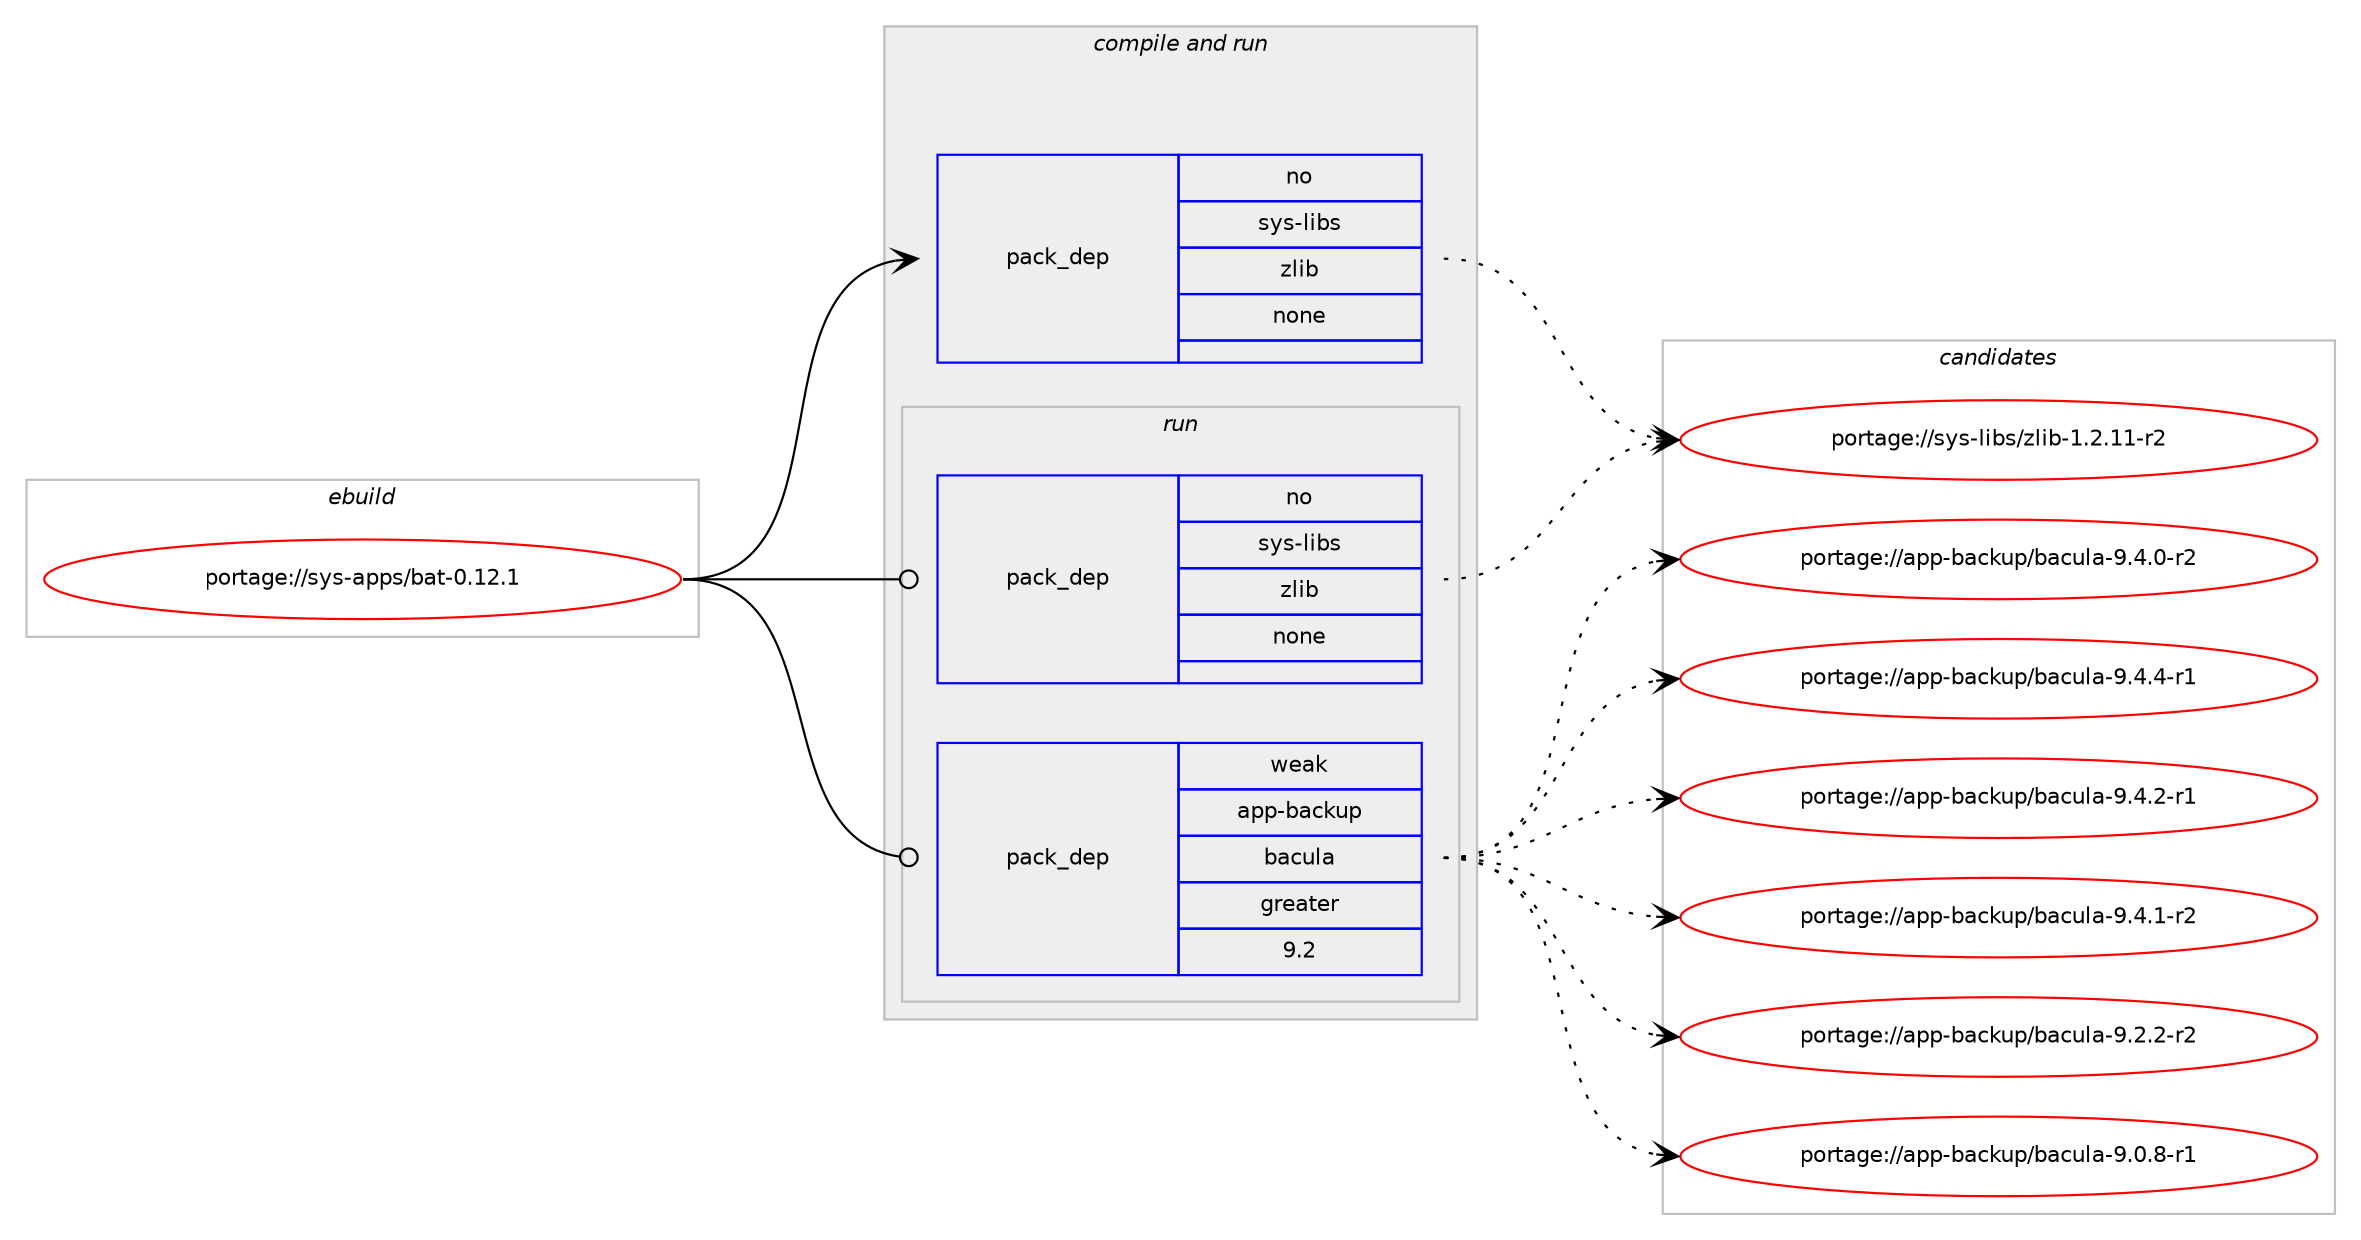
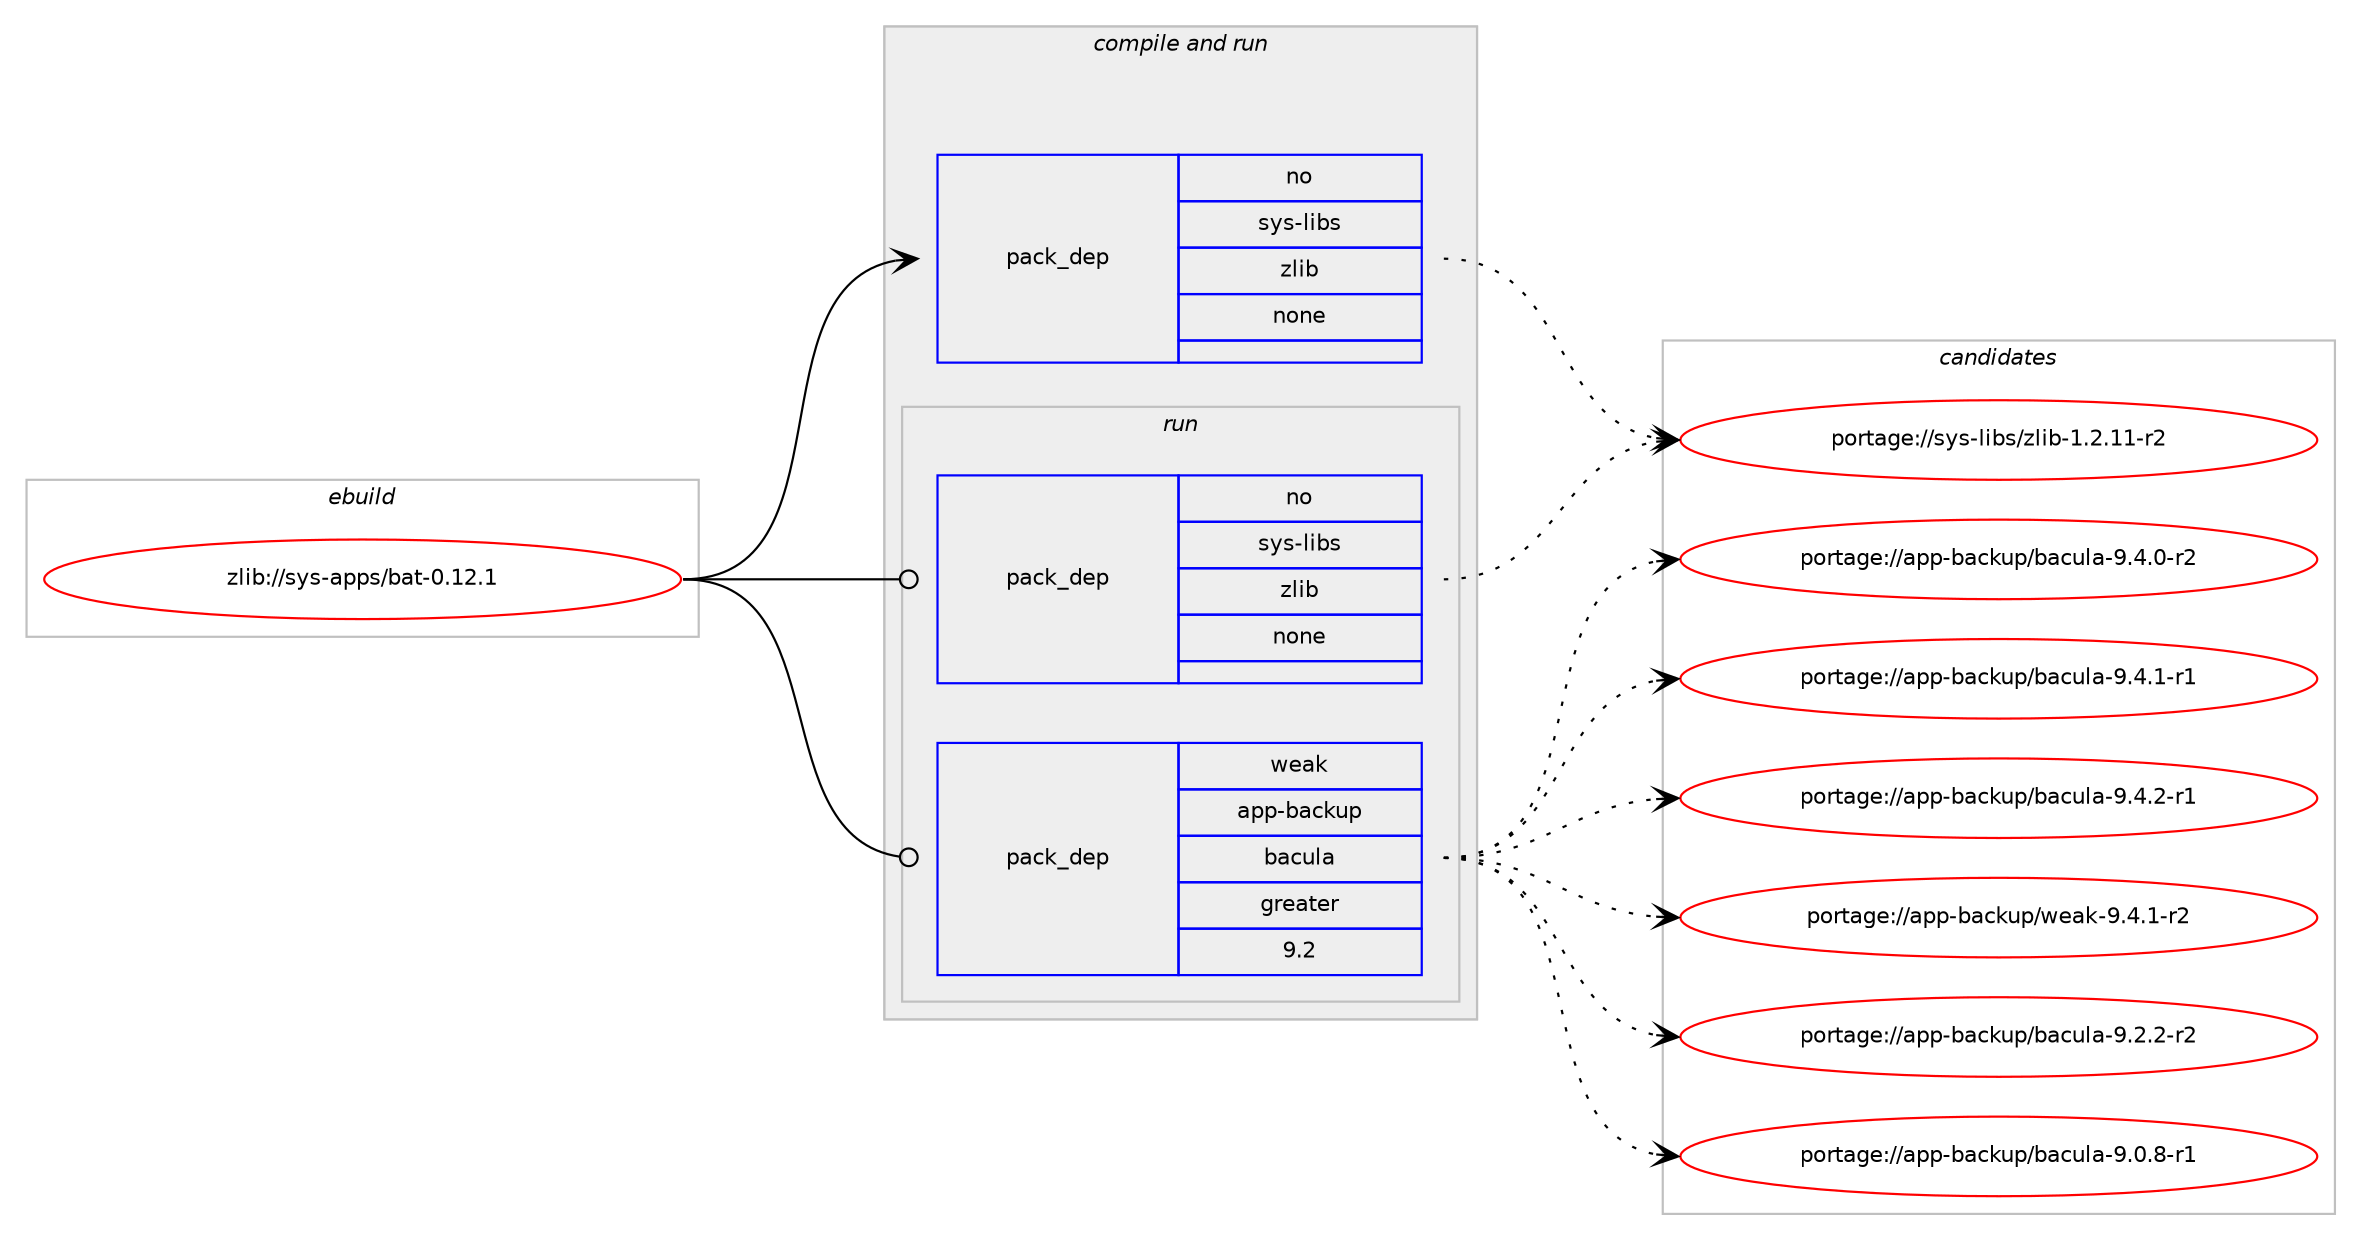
node "portage://sys-apps/bat-0.12.1": label "portage://sys-apps/bat-0.12.1" -> "zlib://sys-apps/bat-0.12.1"
node "portage://app-backup/bacula-9.4.4-r1": label "portage://app-backup/bacula-9.4.4-r1" -> "portage://app-backup/bacula-9.4.1-r1"
node "portage://app-backup/bacula-9.4.1-r2": label "portage://app-backup/bacula-9.4.1-r2" -> "portage://app-backup/weak-9.4.1-r2"
